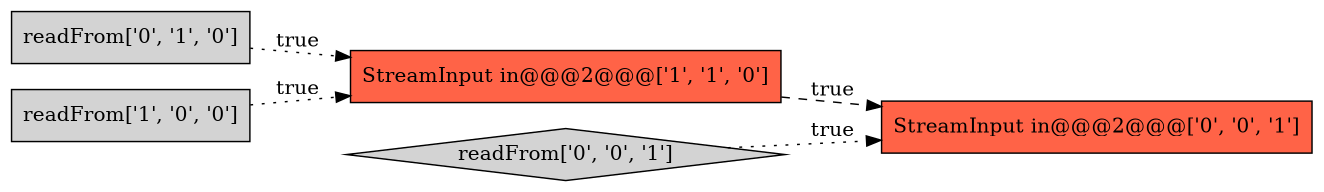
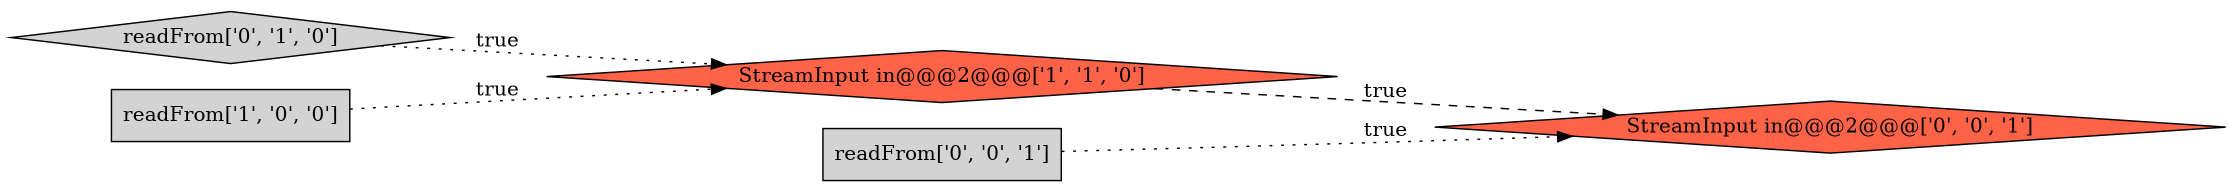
node "readFrom['0', '1', '0']": shape box -> diamond
node "StreamInput in@@@2@@@['1', '1', '0']": shape box -> diamond
node "StreamInput in@@@2@@@['0', '0', '1']": shape box -> diamond
node "readFrom['0', '0', '1']": shape diamond -> box
